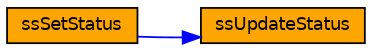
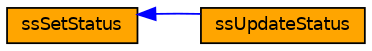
edge "ssSetStatus" -> "ssUpdateStatus": reversed
